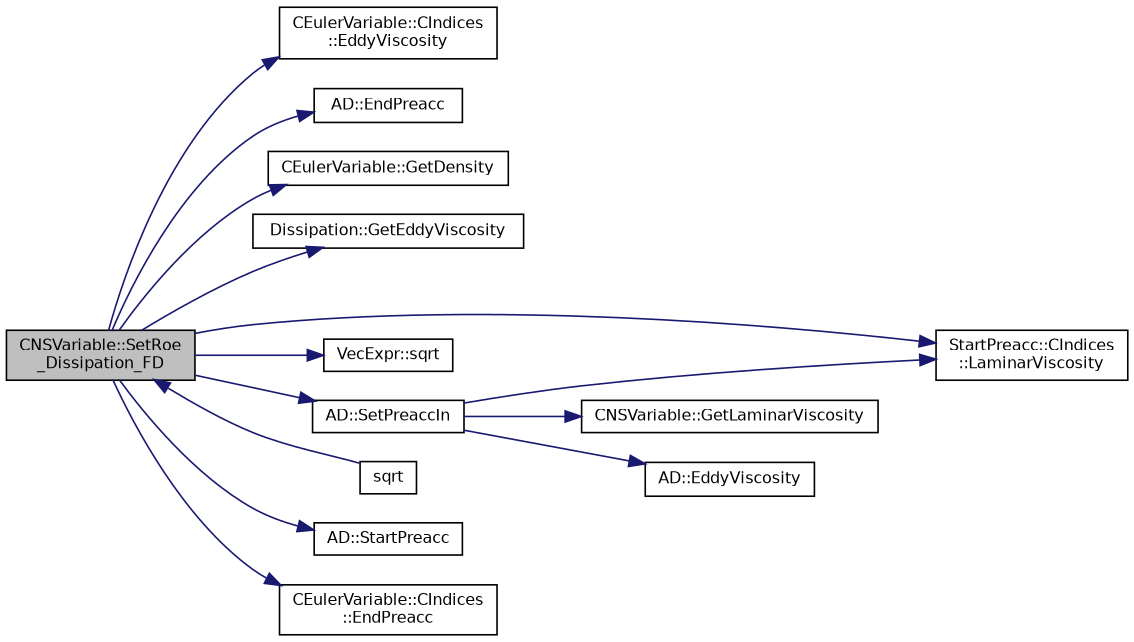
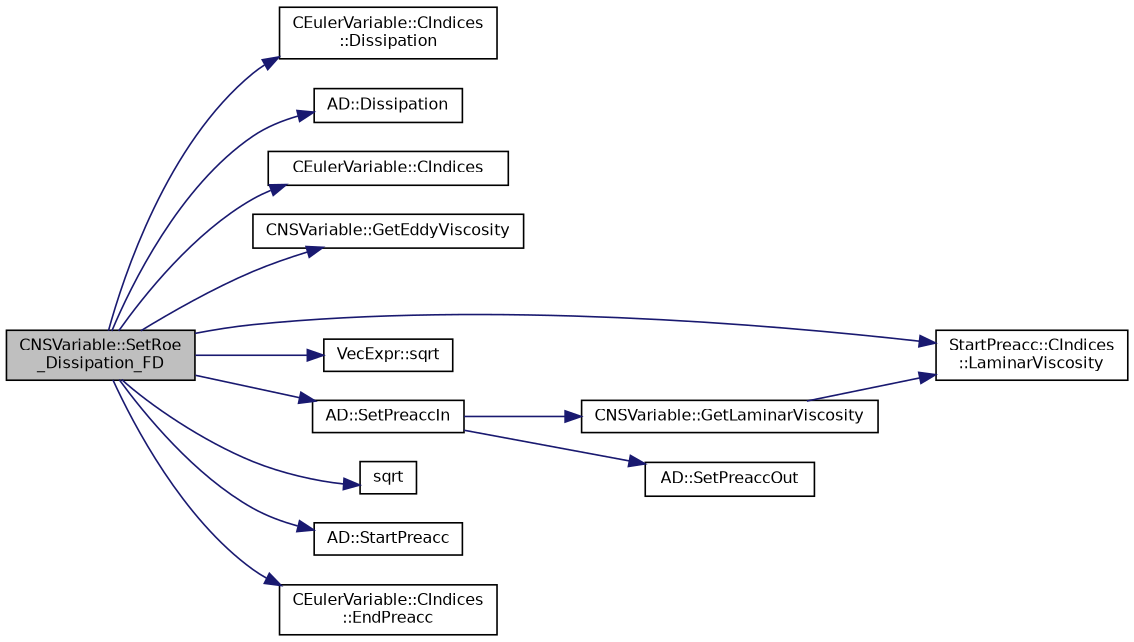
node "CEulerVariable::CIndices ::EddyViscosity": label "CEulerVariable::CIndices ::EddyViscosity" -> "CEulerVariable::CIndices ::Dissipation"
node "AD::EndPreacc": label "AD::EndPreacc" -> "AD::Dissipation"
node "CEulerVariable::GetDensity": label "CEulerVariable::GetDensity" -> "CEulerVariable::CIndices"
node "Dissipation::GetEddyViscosity": label "Dissipation::GetEddyViscosity" -> "CNSVariable::GetEddyViscosity"
edge "AD::SetPreaccIn" -> "StartPreacc::CIndices ::LaminarViscosity": now "CNSVariable::GetLaminarViscosity" -> "StartPreacc::CIndices ::LaminarViscosity"
edge "sqrt" -> "CNSVariable::SetRoe _Dissipation_FD": reversed
node "AD::EddyViscosity": label "AD::EddyViscosity" -> "AD::SetPreaccOut"
